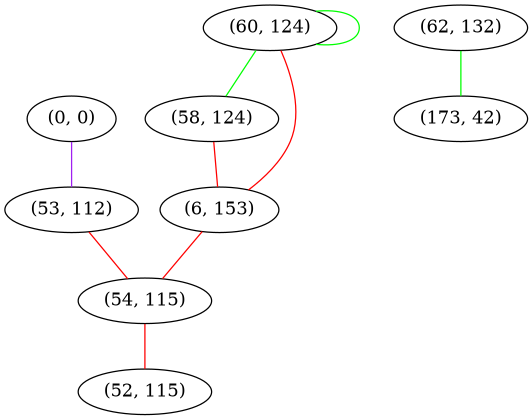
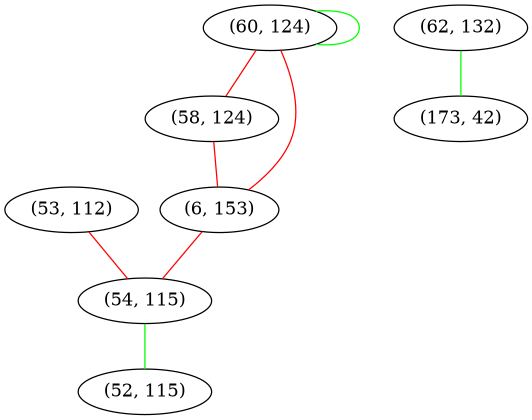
edge "(60, 124)" -- "(58, 124)": color green -> red
node "(0, 0)": removed
edge "(54, 115)" -- "(52, 115)": color red -> green
